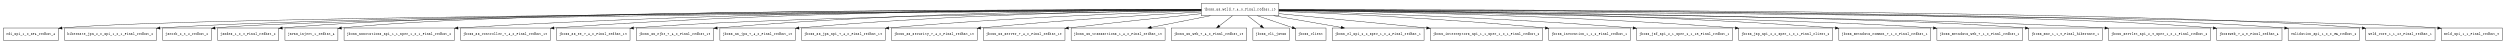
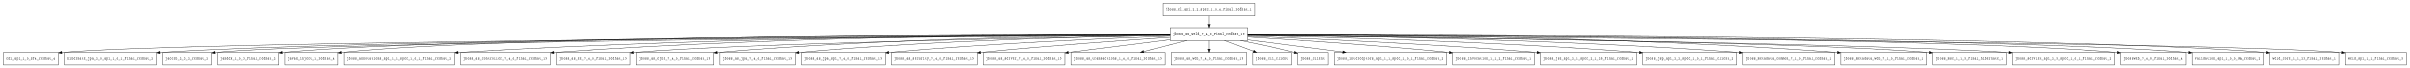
edge "jboss_as_weld_7_4_0_Final_redhat_19" -> "jboss_el_api_2_2_spec_1_0_4_Final_redhat_1": reversed
node "jboss_cli_javax": label "jboss_cli_javax" -> "jboss_cli_client"
